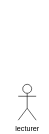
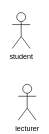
node "student": added
